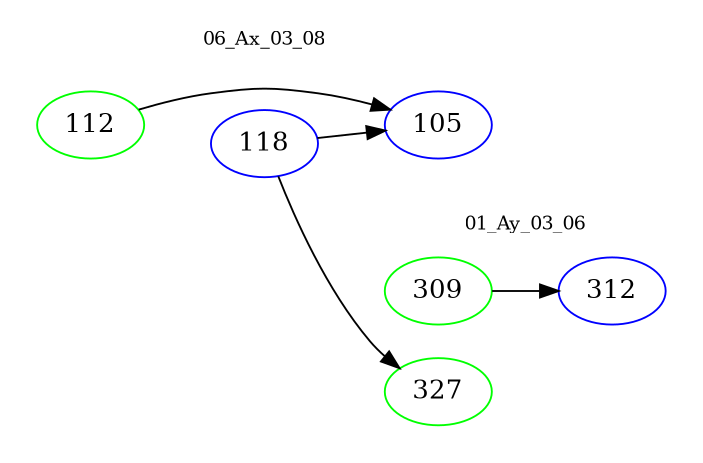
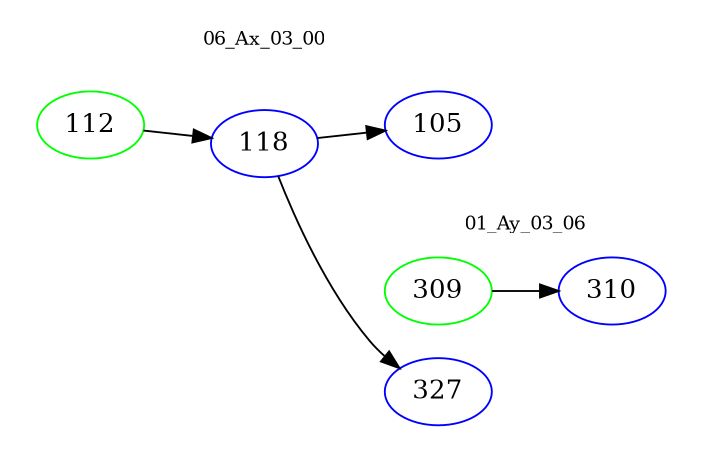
cluster "06_Ax_03_08": label "06_Ax_03_08" -> "06_Ax_03_00"
edge "112" -> "105": now "112" -> "118"
node "312": label "312" -> "310"
node "327": color green -> blue
